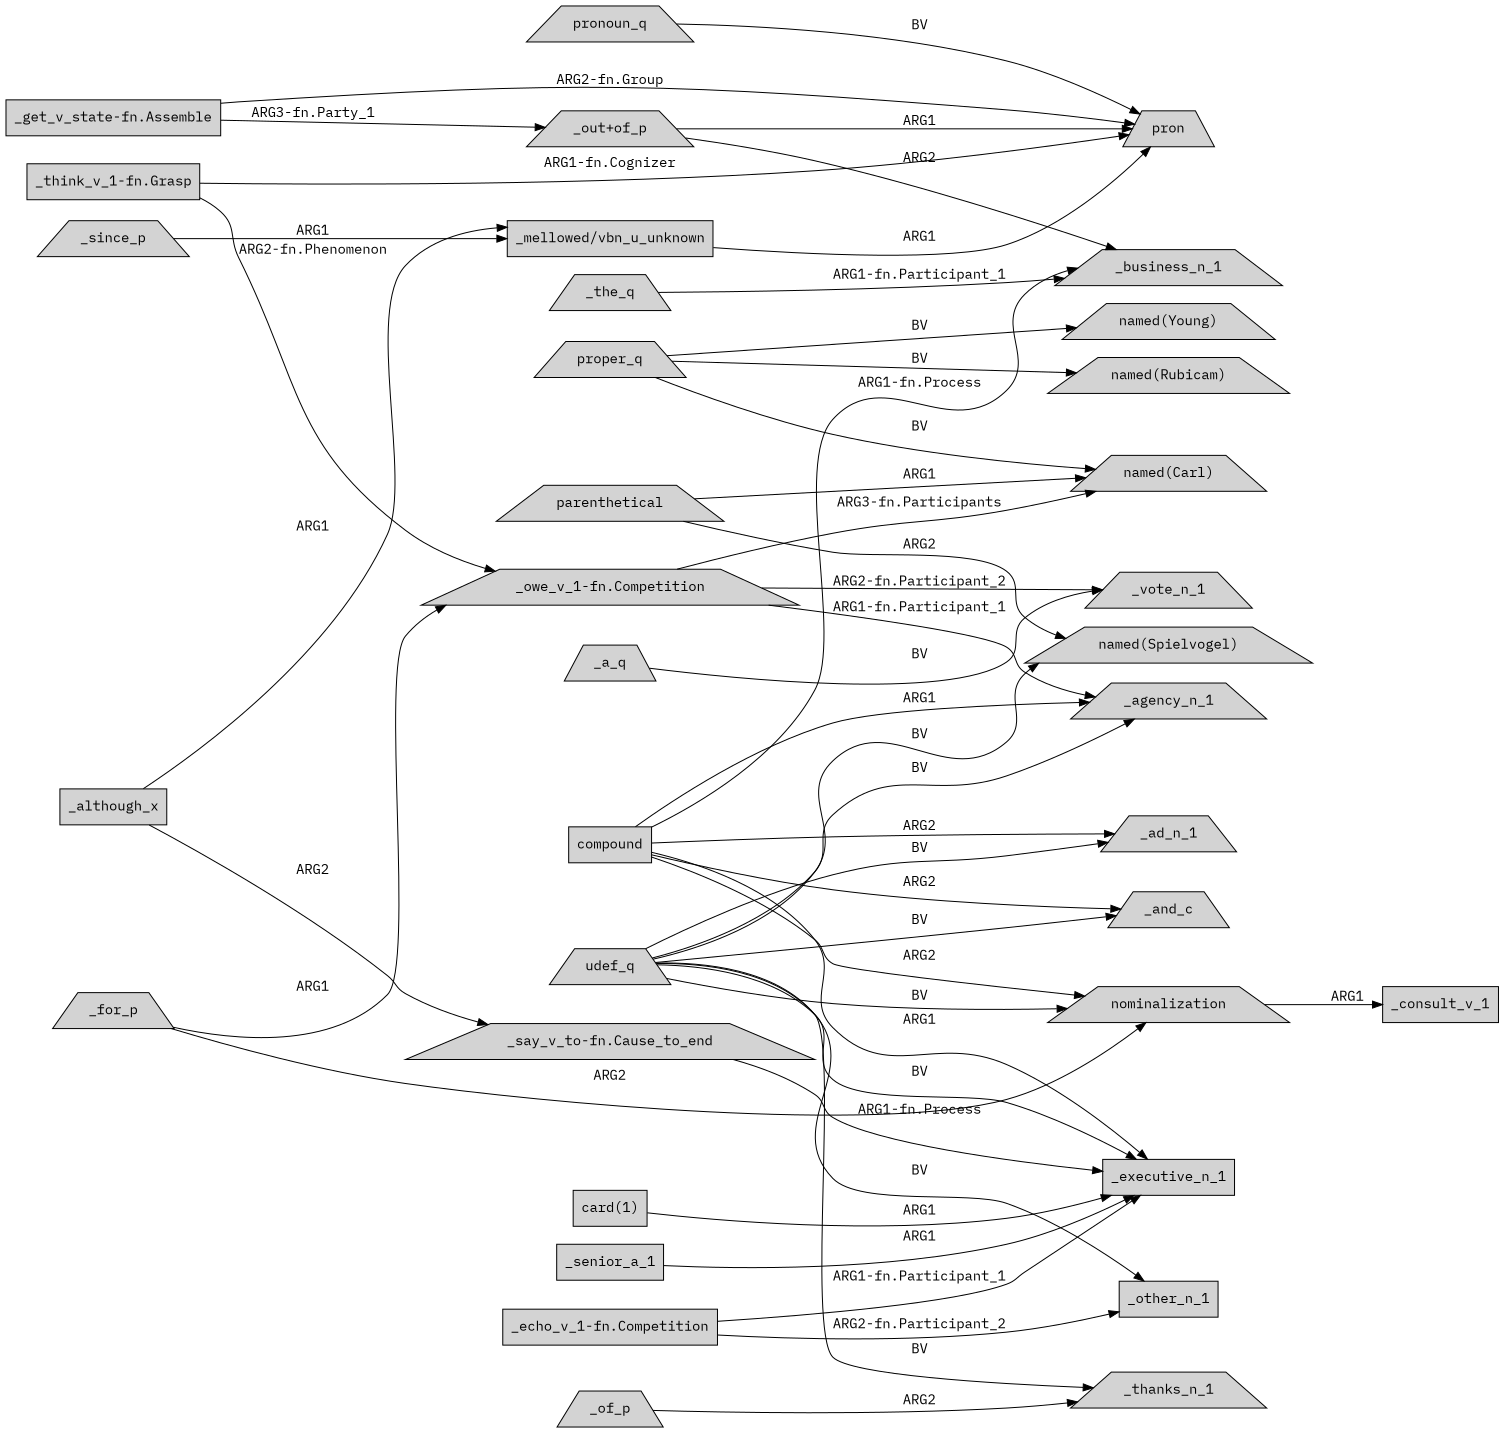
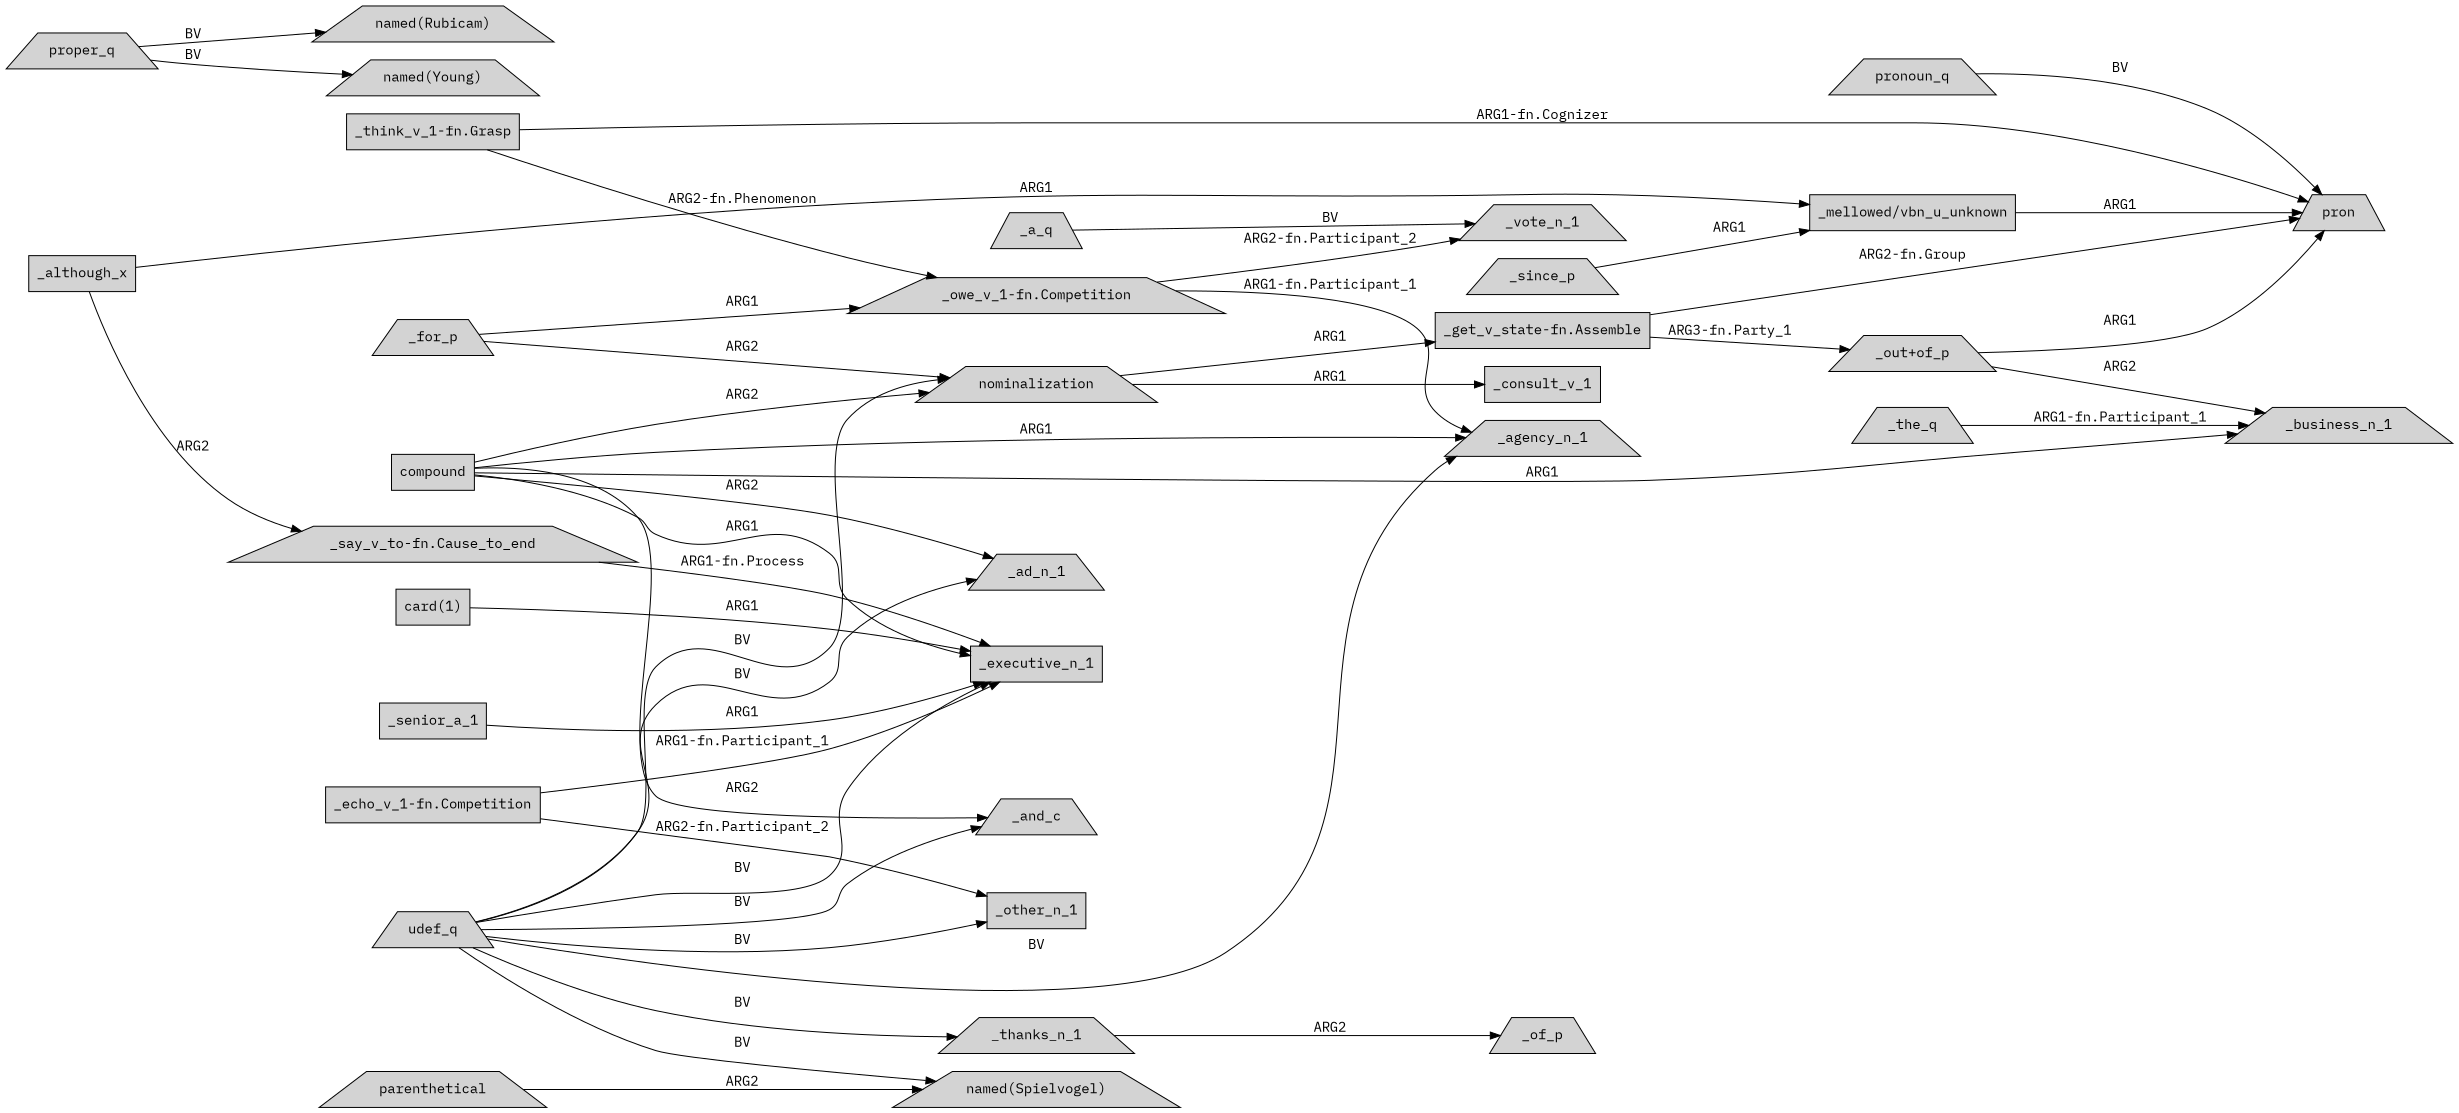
edge "nominalization" -> "_get_v_state-fn.Assemble": added, label "ARG1"
edge "compound" -> "_business_n_1": label "ARG1-fn.Process" -> "ARG1"
node "named(Carl)": removed
edge "_of_p" -> "_thanks_n_1": reversed
